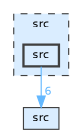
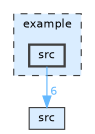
cluster "src": label "src" -> "example"
